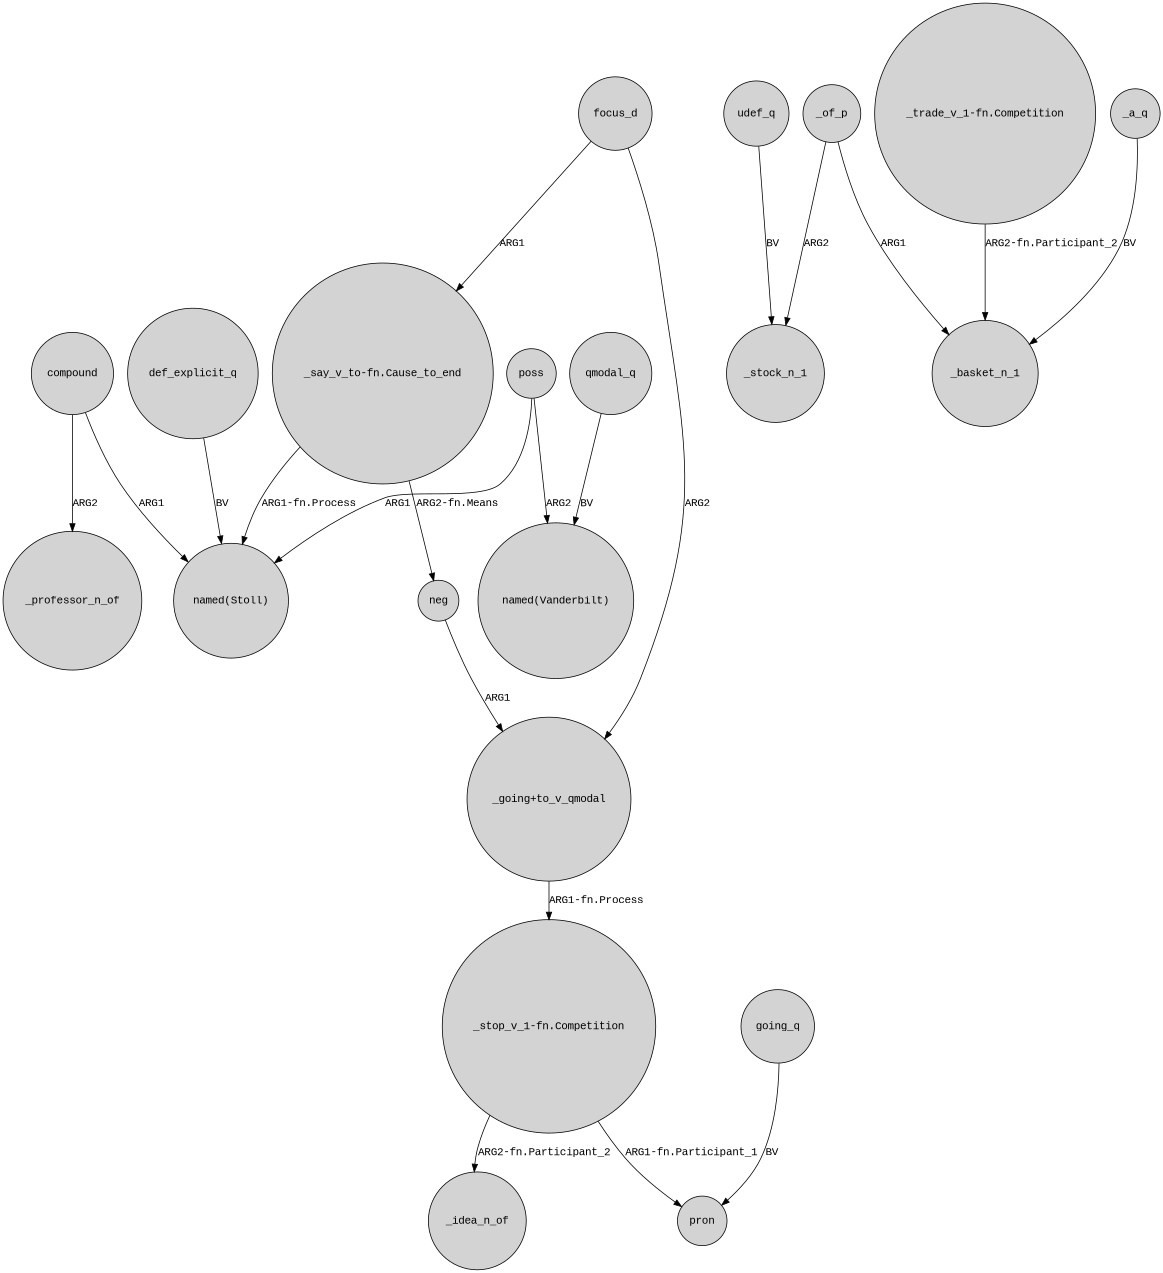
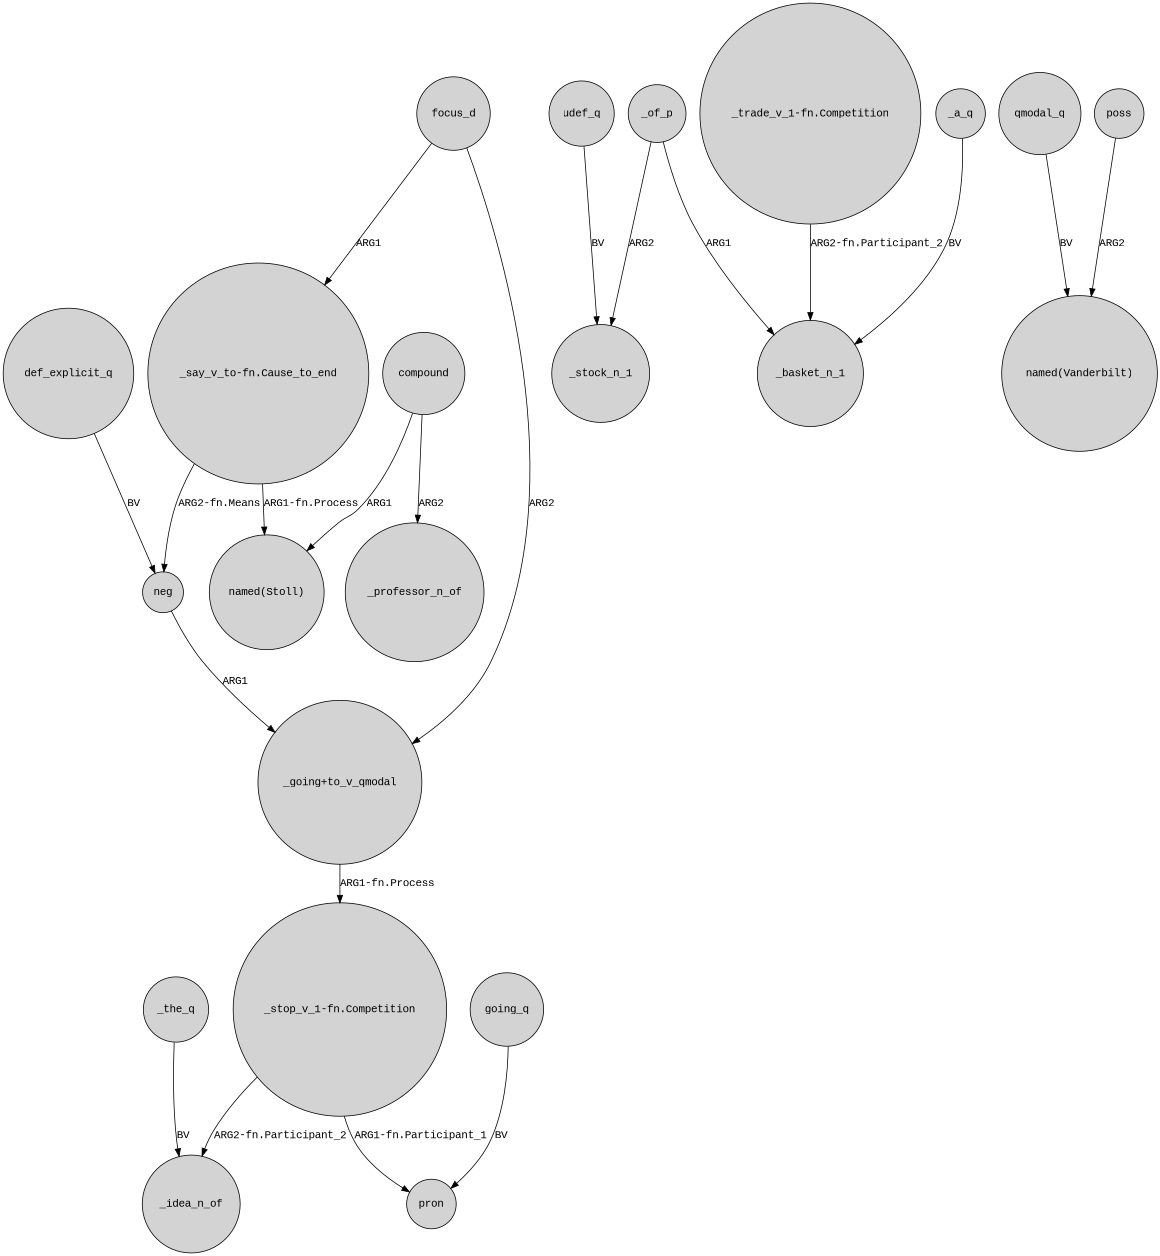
edge "def_explicit_q" -> "named(Stoll)": now "def_explicit_q" -> "neg"
edge "poss" -> "named(Stoll)": removed, label "ARG1"
node "_the_q": added
